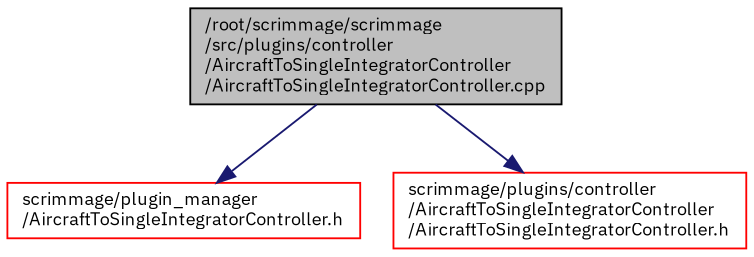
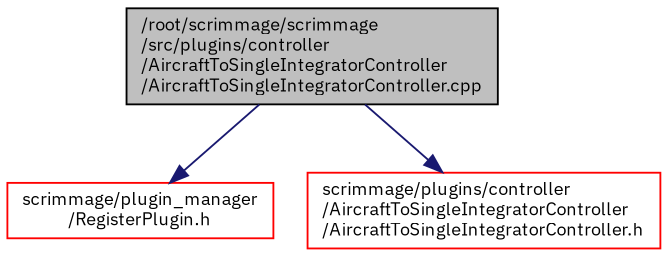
node "scrimmage/plugin_manager /AircraftToSingleIntegratorController.h": label "scrimmage/plugin_manager /AircraftToSingleIntegratorController.h" -> "scrimmage/plugin_manager /RegisterPlugin.h"
